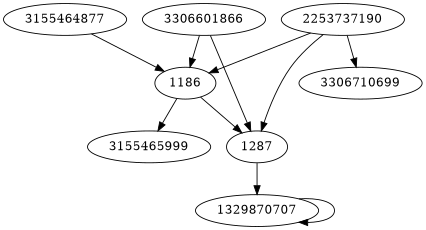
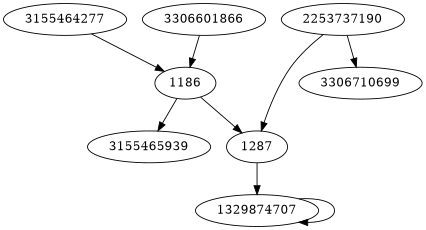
node "3155464877": label "3155464877" -> "3155464277"
edge "2253737190" -> "1186": removed
edge "3306601866" -> "1287": removed
node "3155465999": label "3155465999" -> "3155465939"
node "1329870707": label "1329870707" -> "1329874707"
